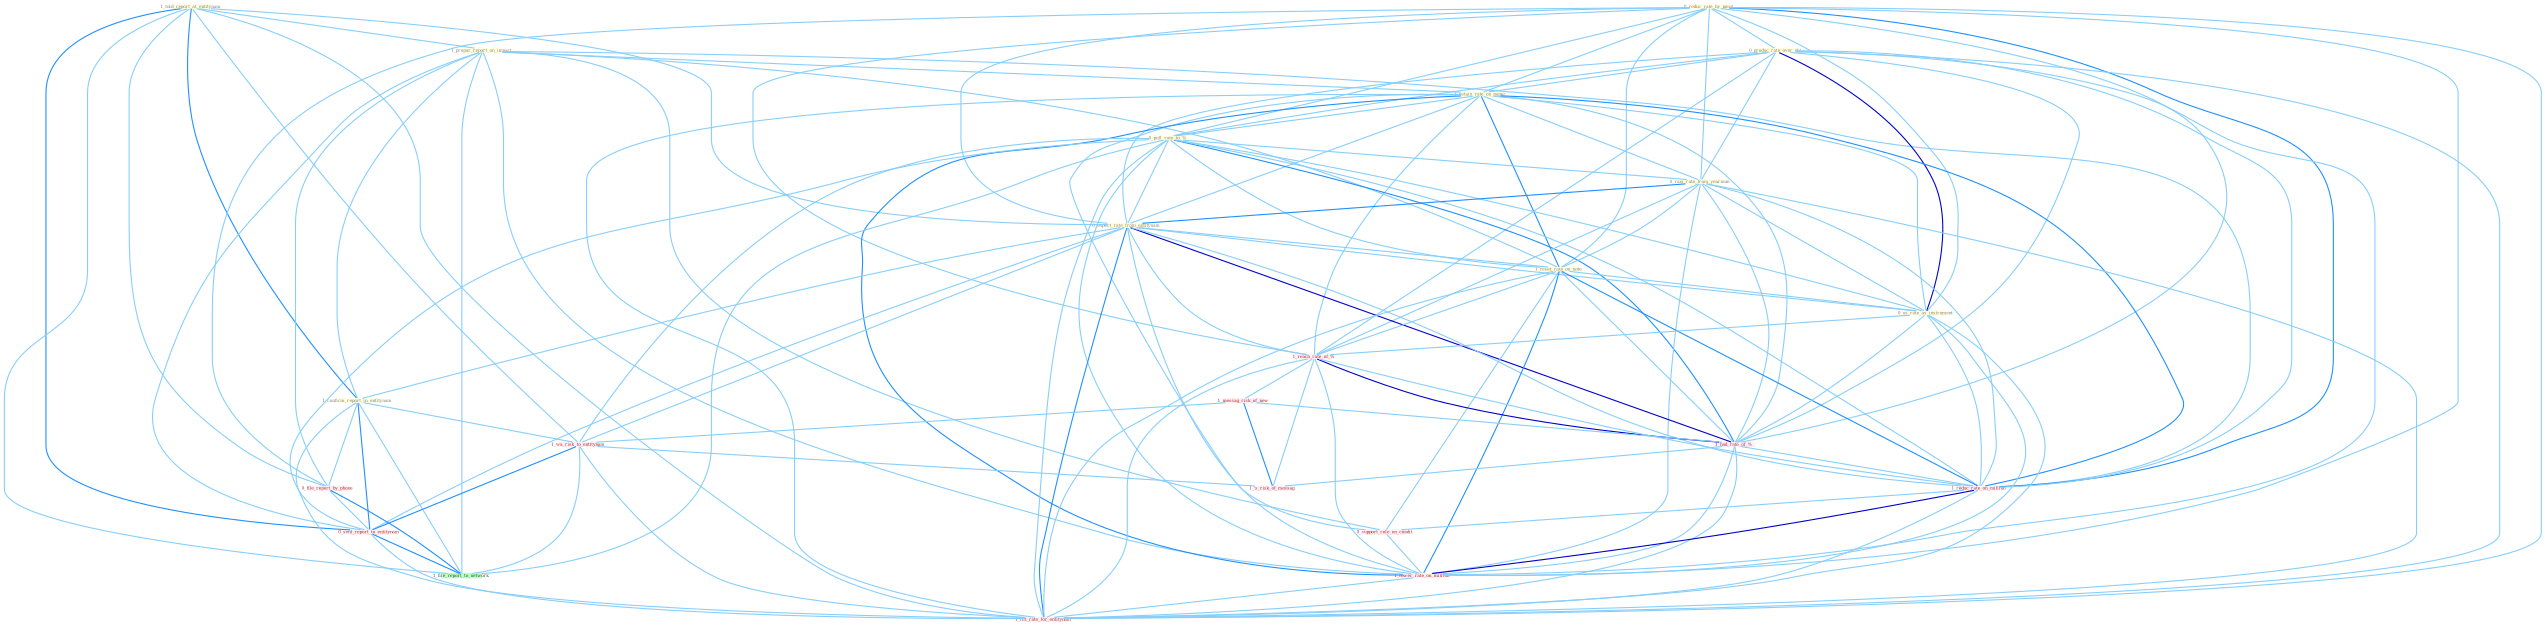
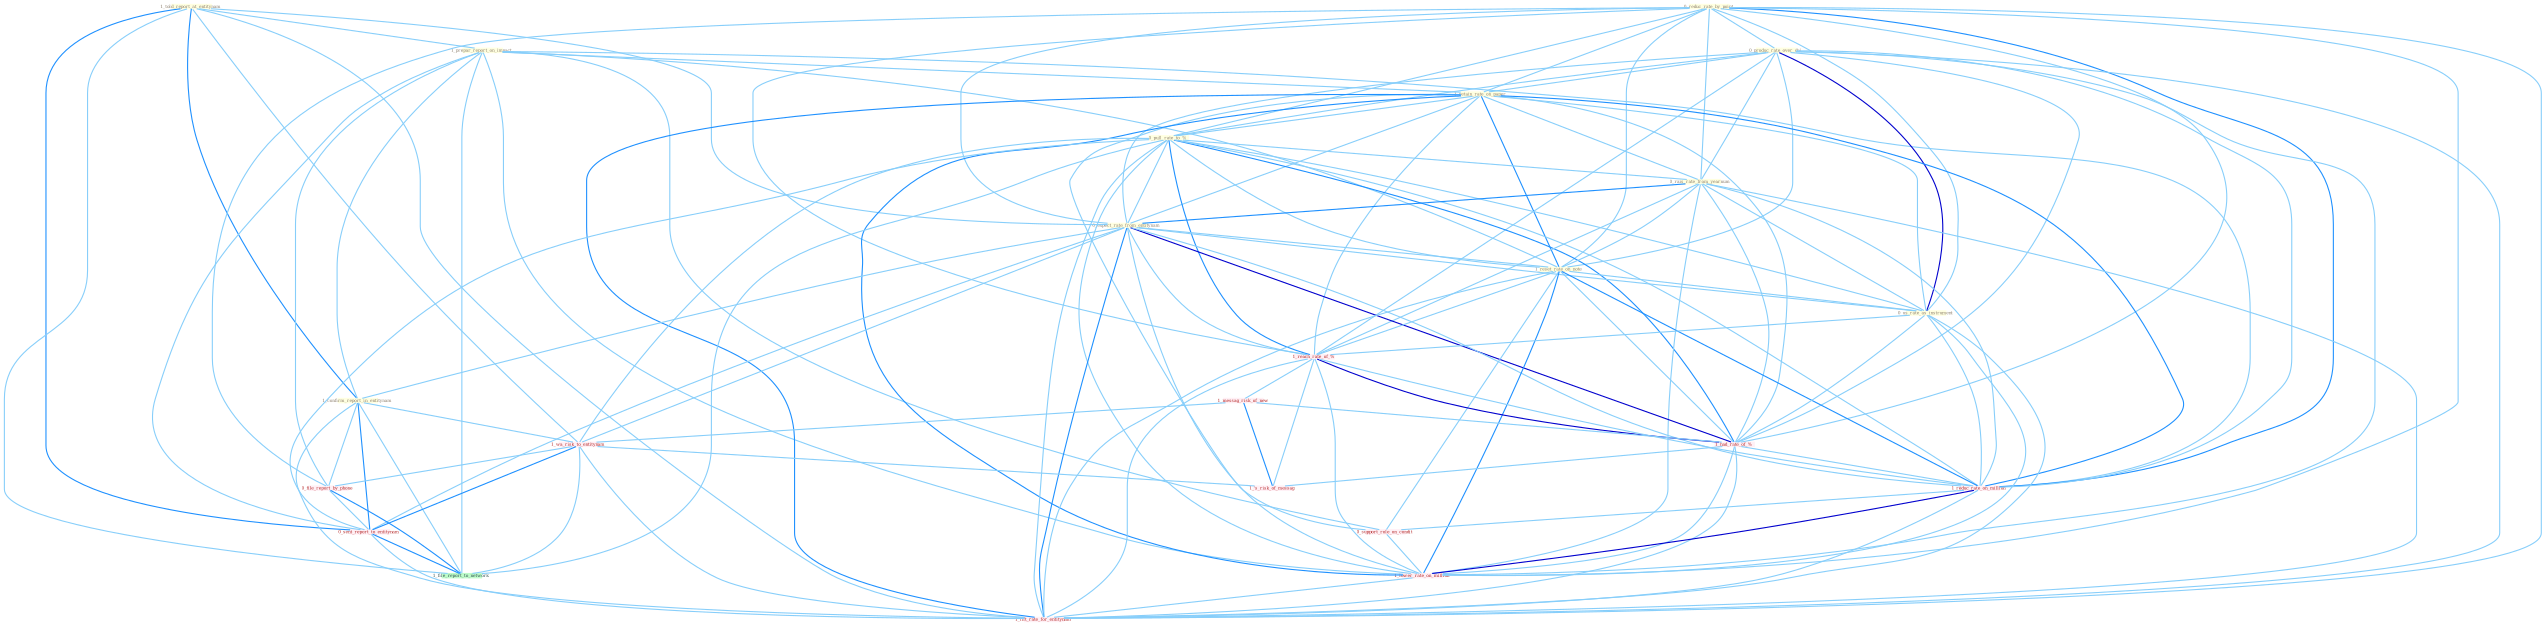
edge "1_retain_rate_on_paper" -- "1_lift_rate_for_entitynam": color #87cefa -> #1e90ff
edge "0_produc_rate_over_dai" -- "1_reset_rate_on_note": added
edge "0_pull_rate_to_%" -- "1_reach_rate_of_%": added
edge "1_told_report_at_entitynam" -- "0_file_report_by_phone": now "1_wa_risk_to_entitynam" -- "0_file_report_by_phone"
